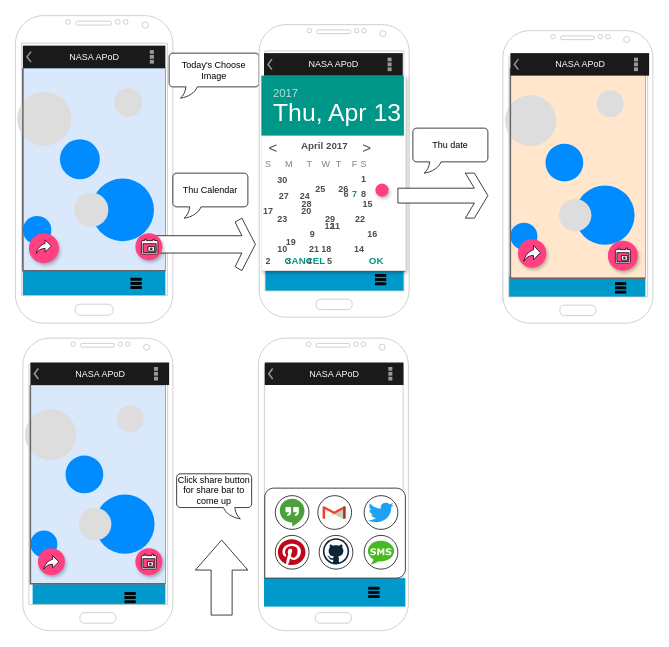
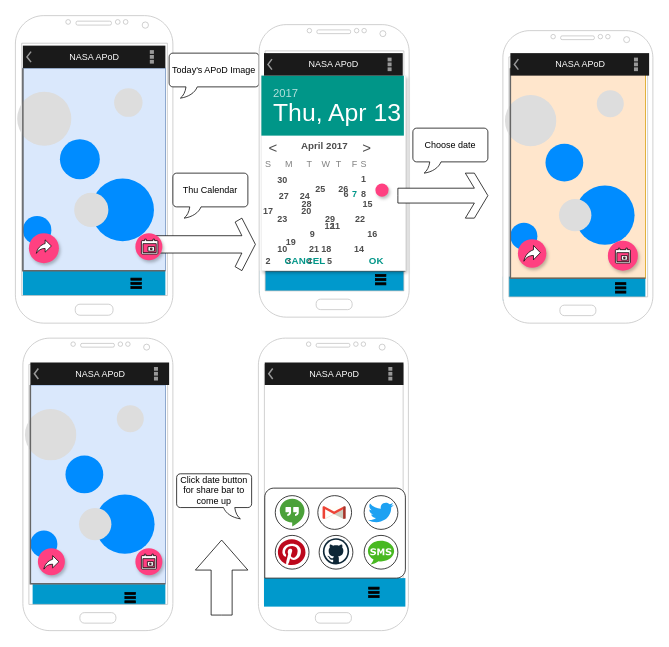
node "Today's Choose Image": label "Today's Choose Image" -> "Today's APoD Image"
node "Thu date": label "Thu date" -> "Choose date"
node "Click share button for share bar to come up": label "Click share button for share bar to come up" -> "Click date button for share bar to come up"
